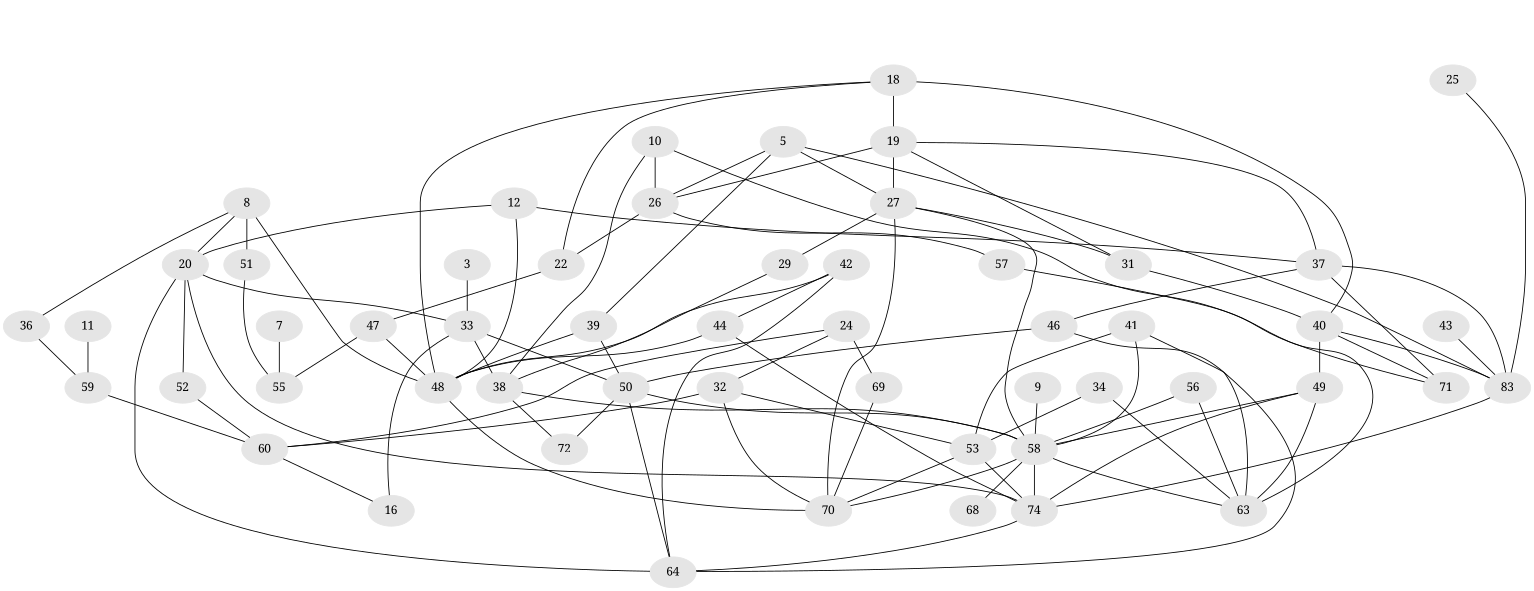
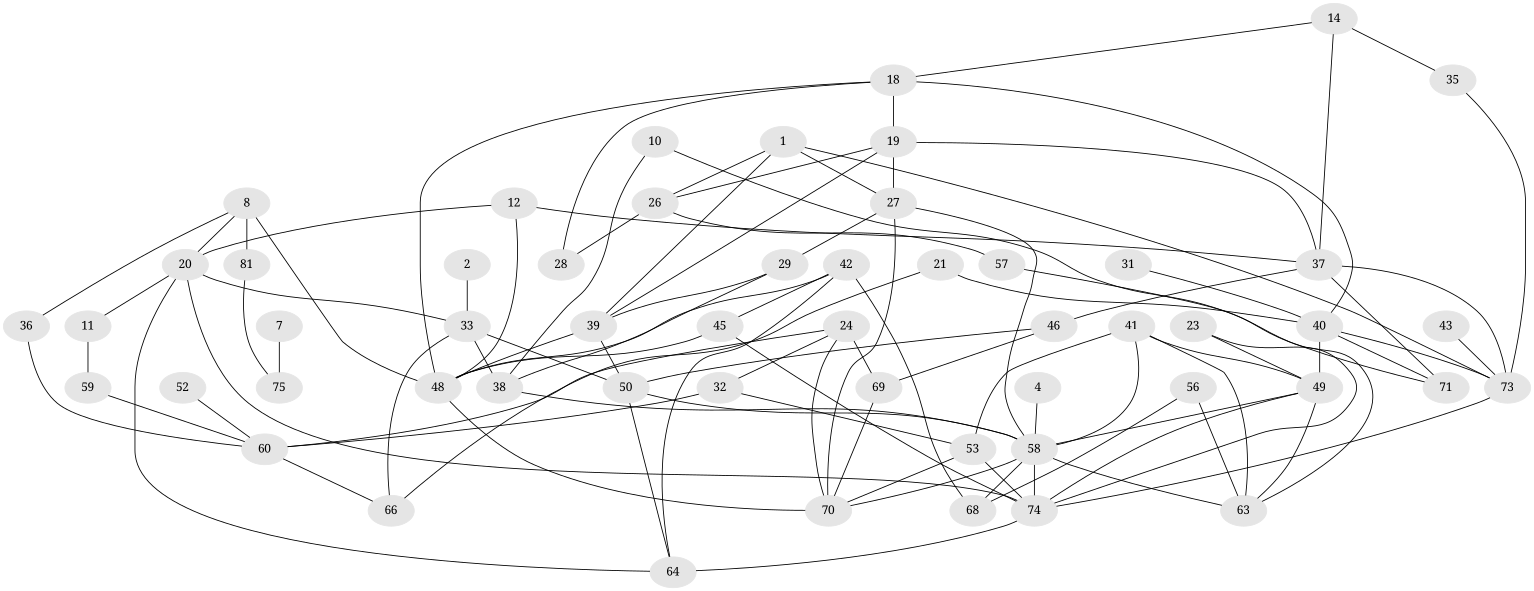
node "14": added
node "25": label "25" -> "35"
node "5": label "5" -> "1"
edge "10" -- "26": removed
edge "19" -- "31": now "19" -- "39"
edge "27" -- "31": removed
node "51": label "51" -> "81"
node "3": label "3" -> "2"
node "22": label "22" -> "28"
node "21": added
edge "29" -- "39": added
edge "20" -- "52": now "20" -- "11"
node "47": removed
node "44": label "44" -> "45"
node "23": added
edge "36" -- "59": now "36" -- "60"
edge "41" -- "49": added
edge "42" -- "68": added
node "55": label "55" -> "75"
node "9": label "9" -> "4"
node "34": removed
node "83": label "83" -> "73"
edge "56" -- "58": now "56" -- "68"
node "72": removed
edge "32" -- "70": now "24" -- "70"
node "16": label "16" -> "66"
edge "46" -- "64": now "46" -- "69"
